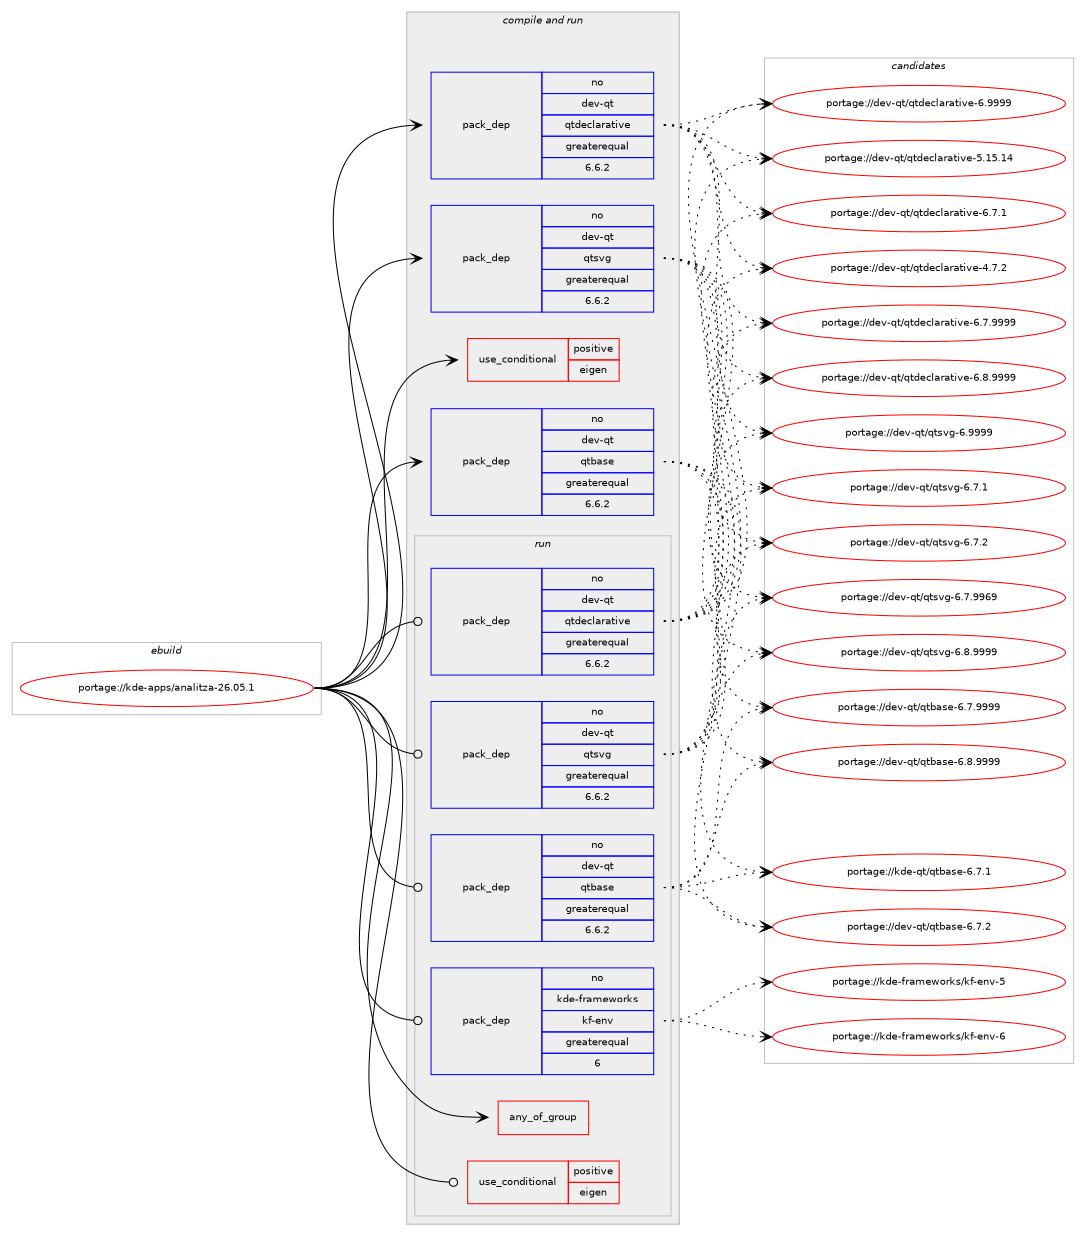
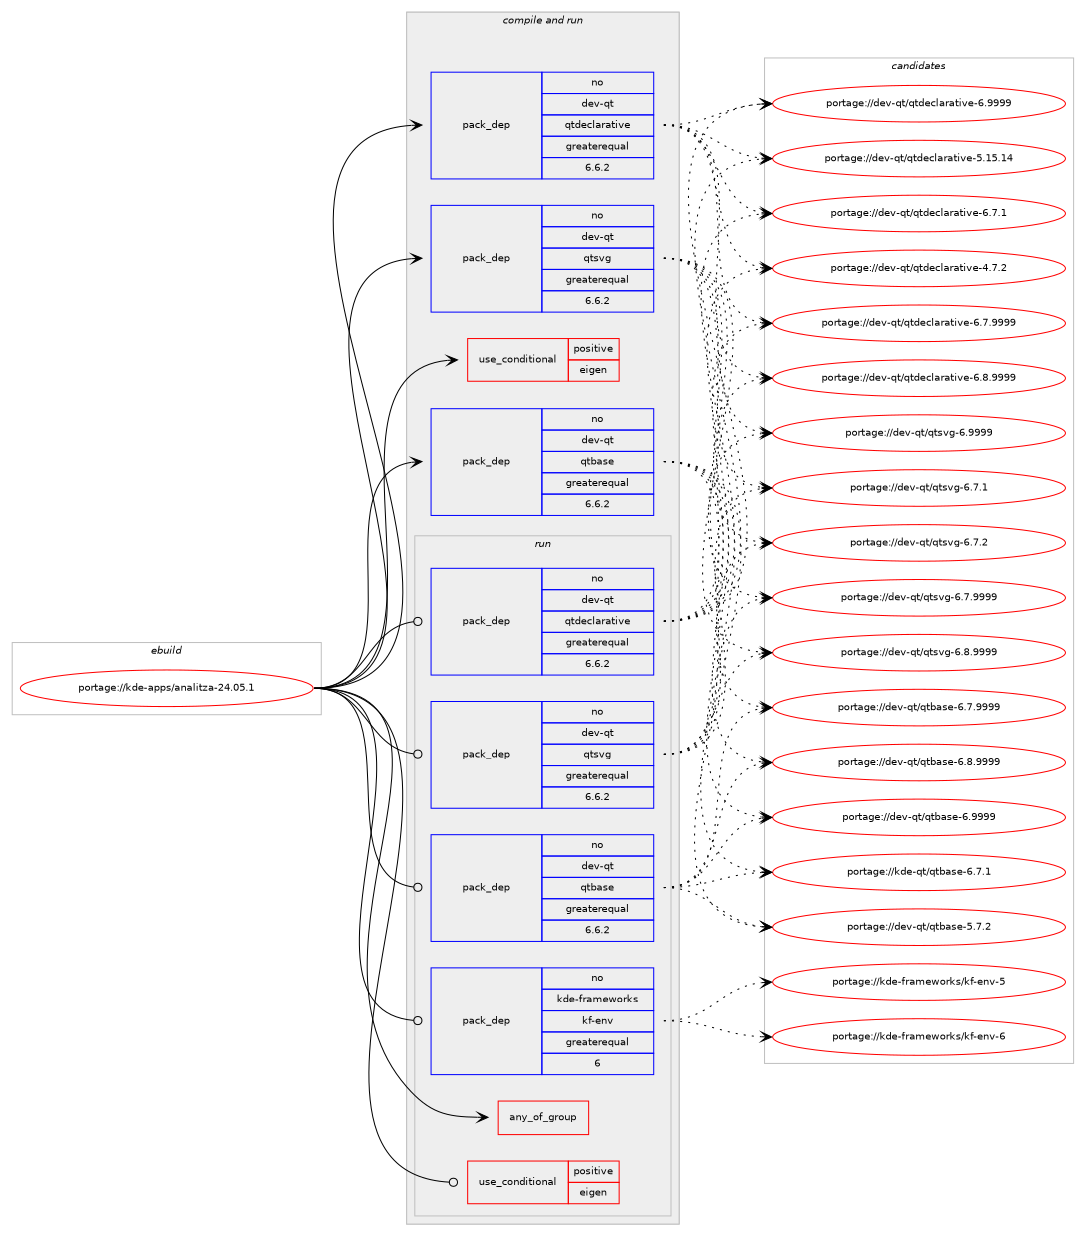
node "portage://dev-qt/qtsvg-6.7.9969": label "portage://dev-qt/qtsvg-6.7.9969" -> "portage://dev-qt/qtsvg-6.7.9999"
node "portage://kde-apps/analitza-26.05.1": label "portage://kde-apps/analitza-26.05.1" -> "portage://kde-apps/analitza-24.05.1"
node "portage://dev-qt/qtbase-6.9999": added
node "portage://dev-qt/qtbase-6.7.2": label "portage://dev-qt/qtbase-6.7.2" -> "portage://dev-qt/qtbase-5.7.2"
